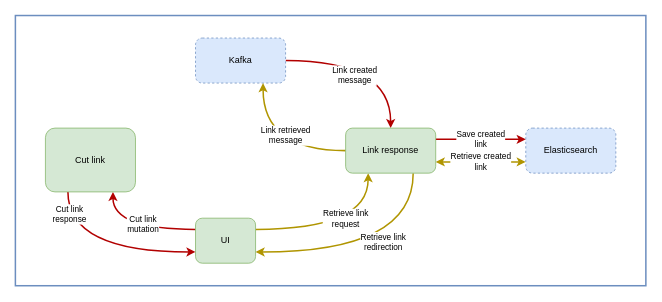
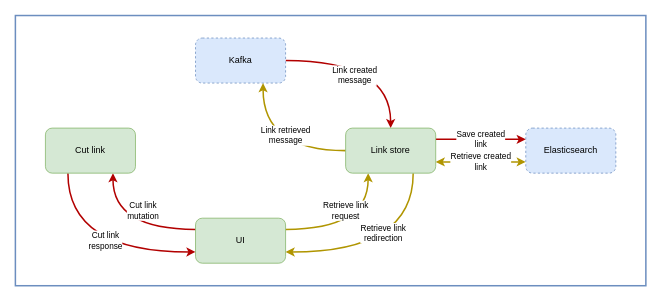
node "Link response": label "Link response" -> "Link store"
node "Cut link": size 90x64 -> 90x45
node "UI": size 60x45 -> 90x45
